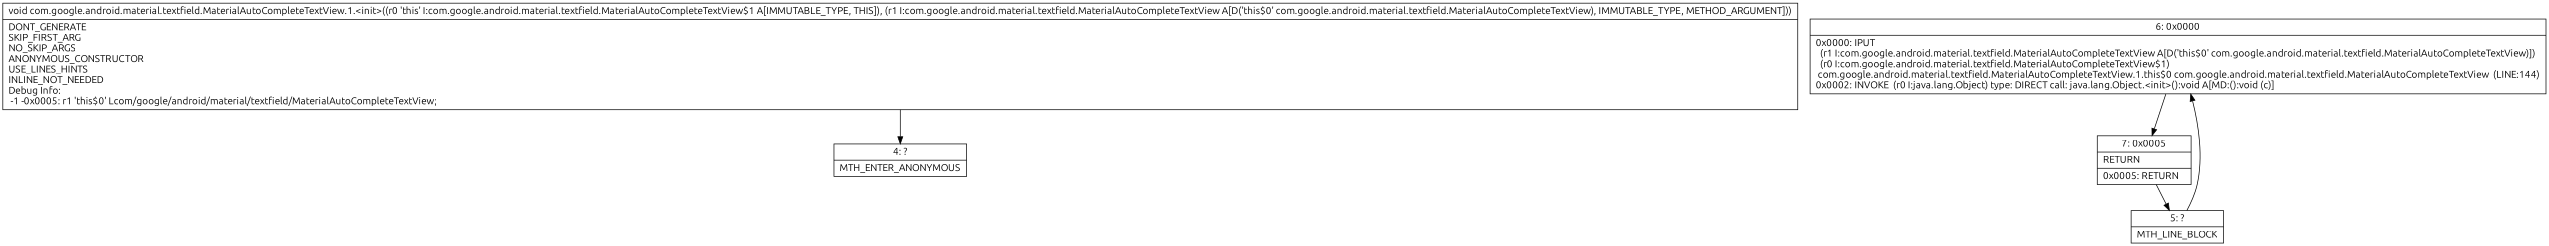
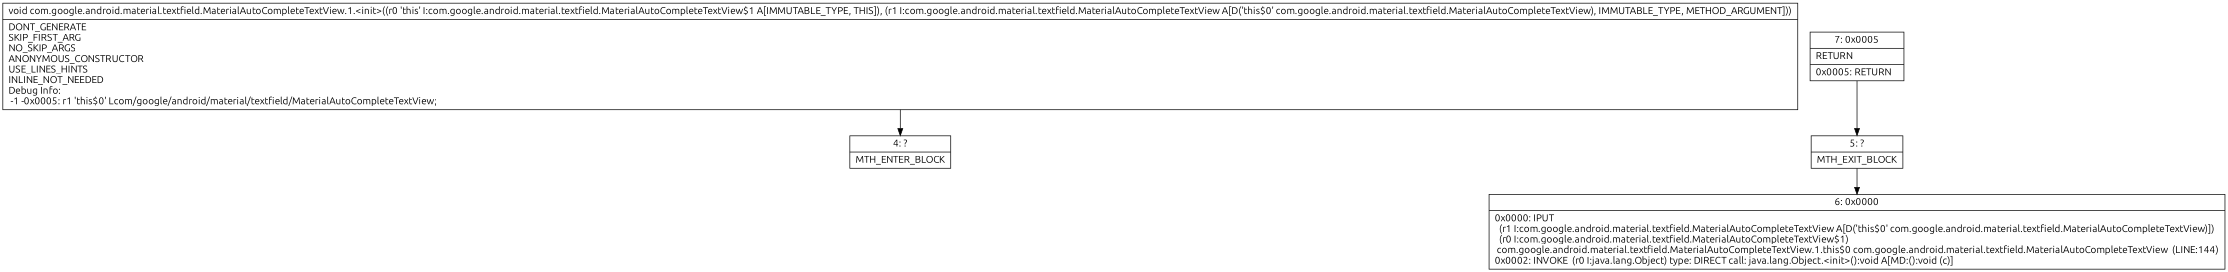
edge "6: 0x0000" -> "7: 0x0005": removed
node "4: ?": text "MTH_ENTER_ANONYMOUS" -> "MTH_ENTER_BLOCK"
node "5: ?": text "MTH_LINE_BLOCK" -> "MTH_EXIT_BLOCK"
